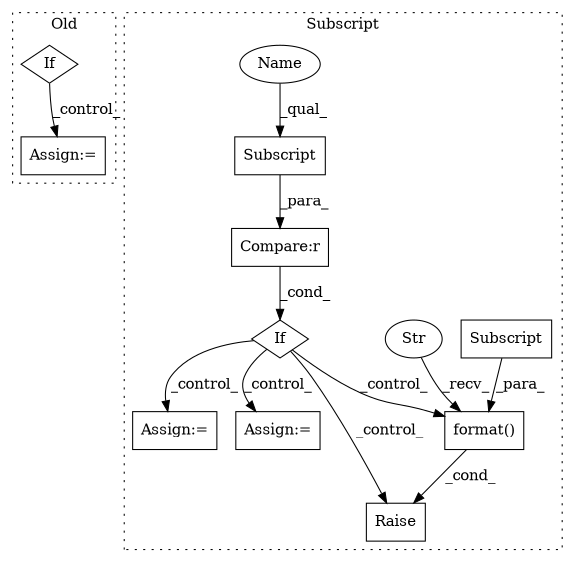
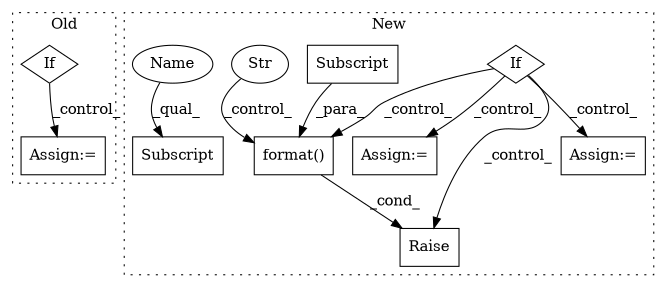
cluster "Subscript": label "Subscript" -> "New"
node "Compare:r": removed
edge "Str" -> "format()": label "_recv_" -> "_control_"
